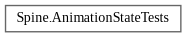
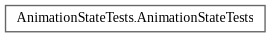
node "Spine.AnimationStateTests": label "Spine.AnimationStateTests" -> "AnimationStateTests.AnimationStateTests"
